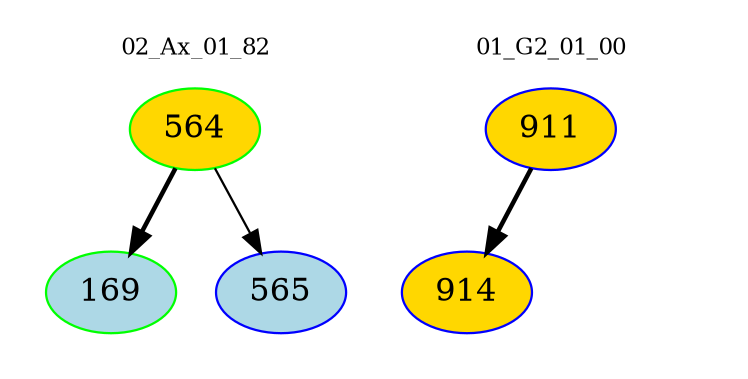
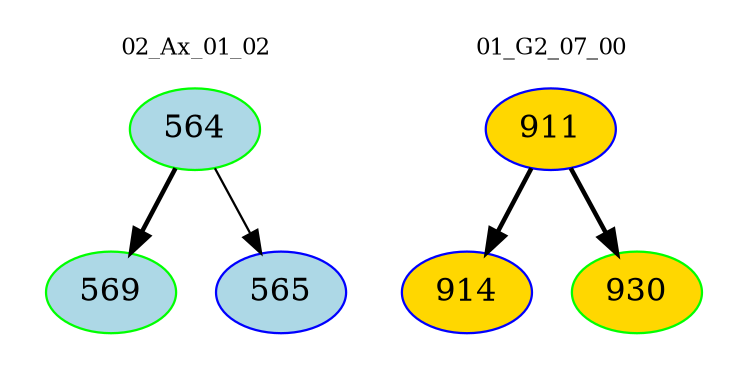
cluster "02_Ax_01_82": label "02_Ax_01_82" -> "02_Ax_01_02"
cluster "01_G2_01_00": label "01_G2_01_00" -> "01_G2_07_00"
node "564": fillcolor gold -> lightblue
node "169": label "169" -> "569"
node "930": added
